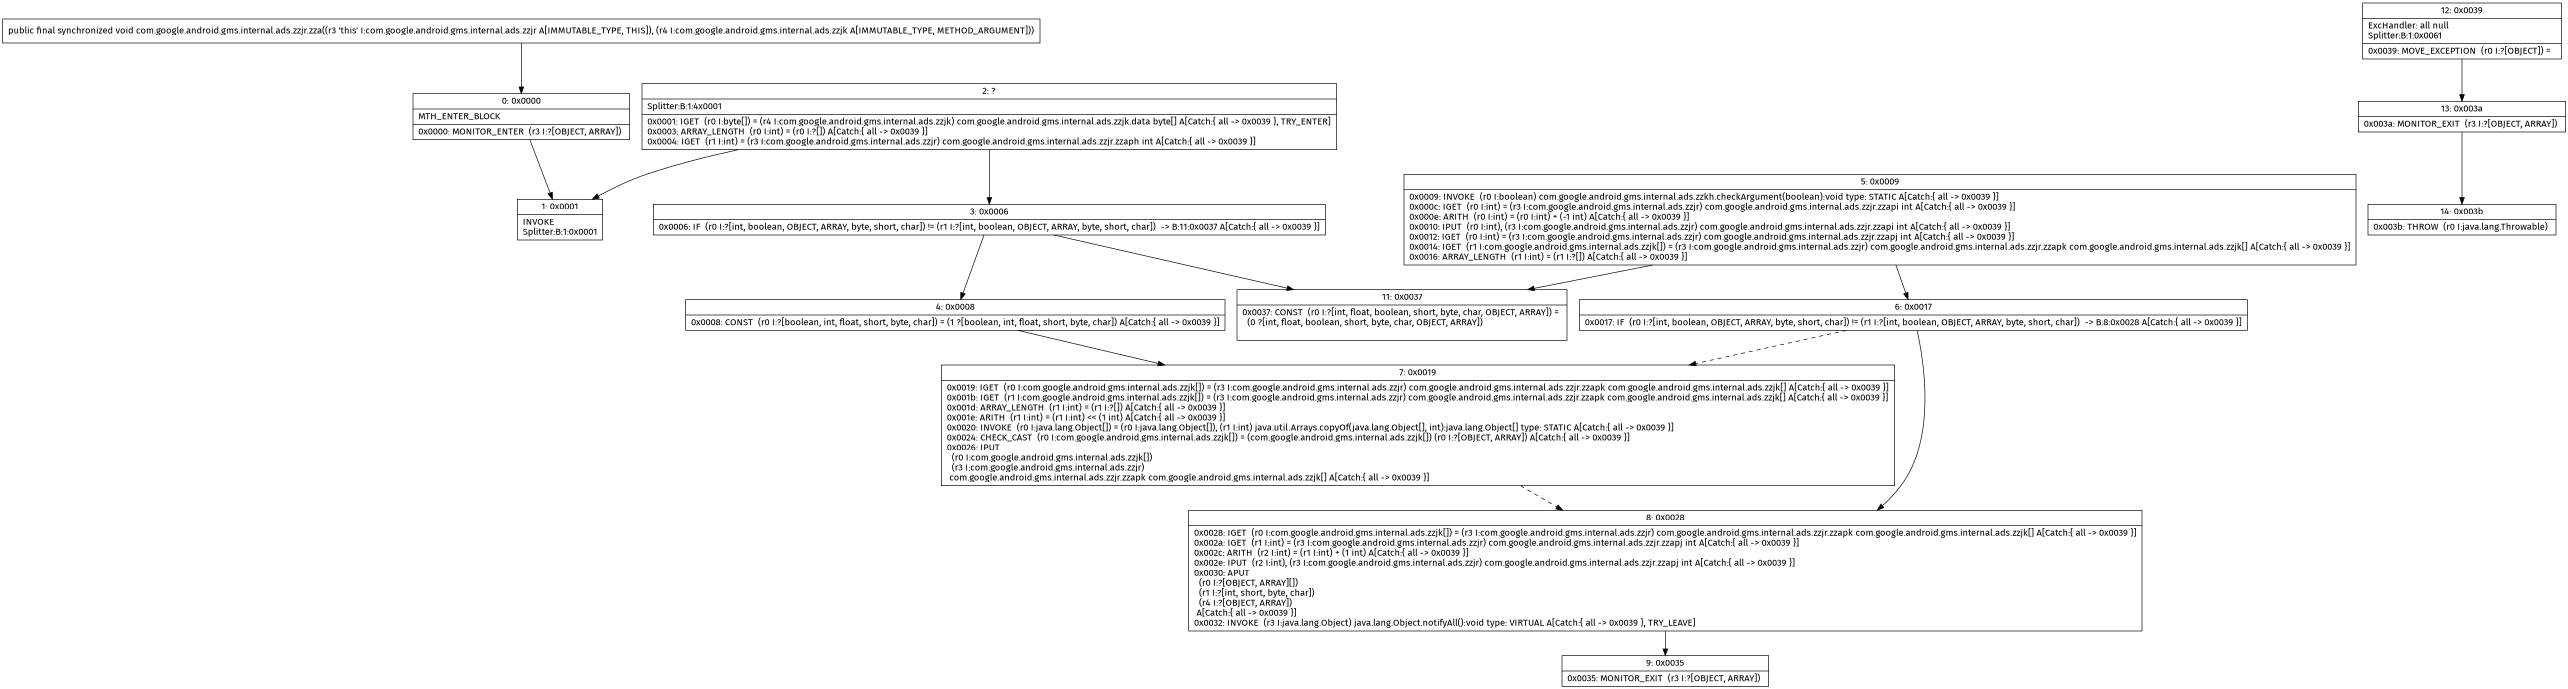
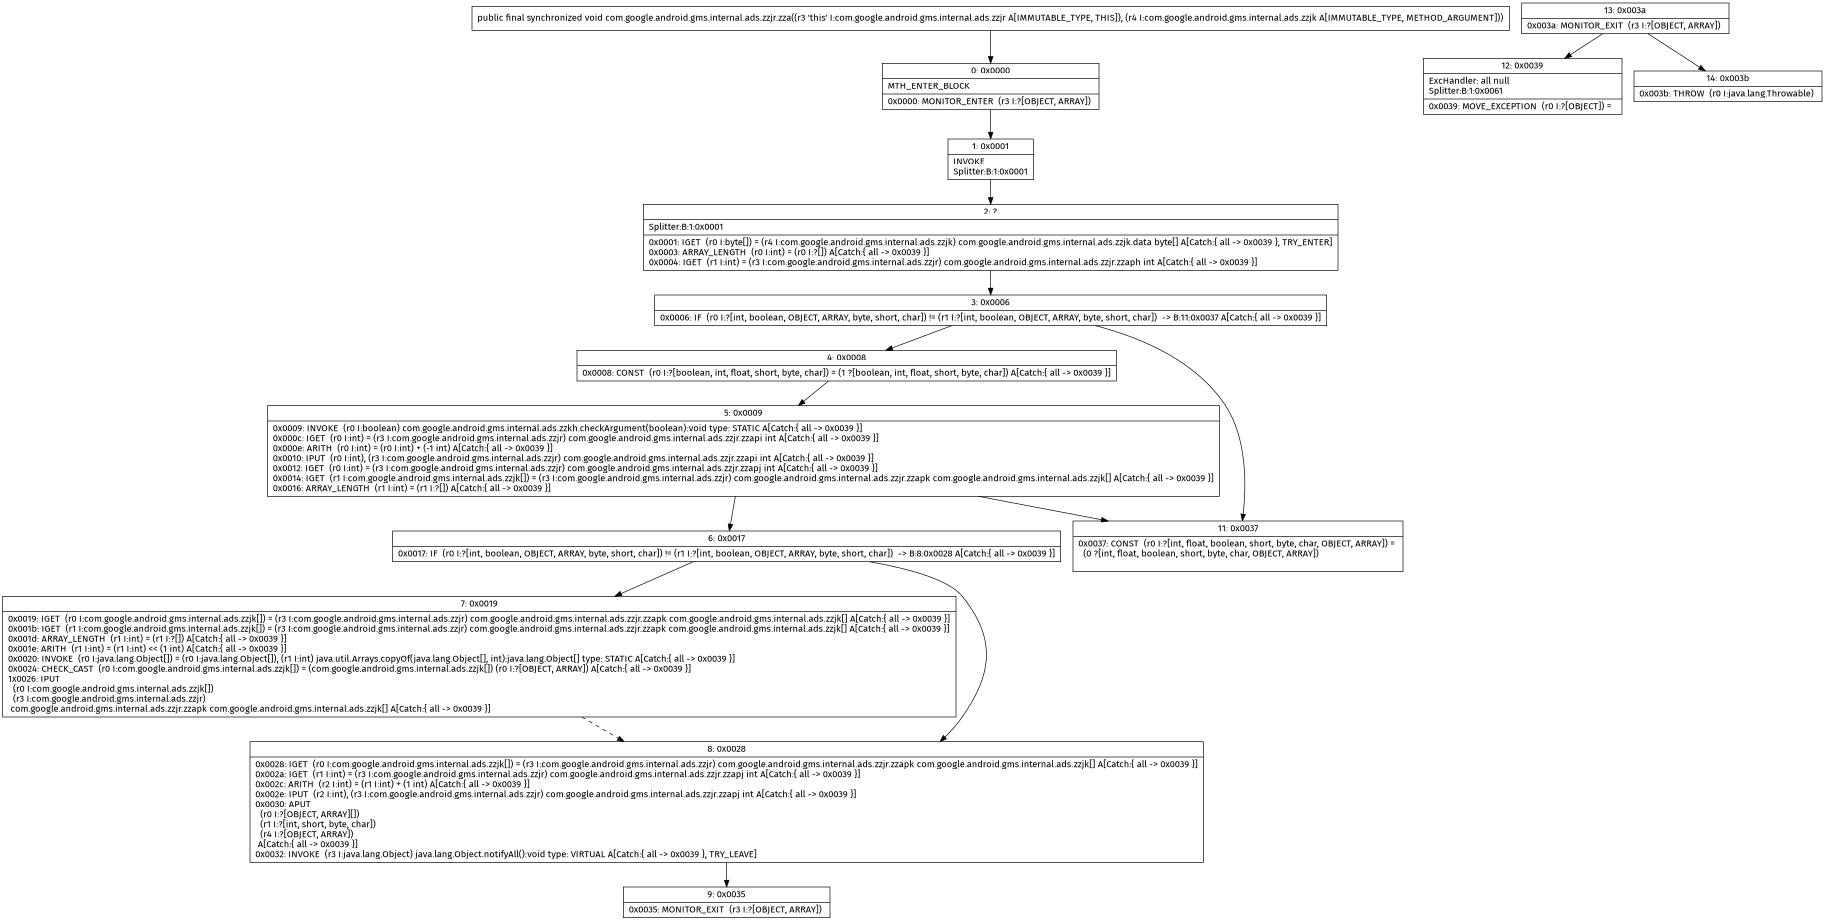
edge "12: 0x0039" -> "13: 0x003a": reversed
node "2: ?": text "Splitter:B:1:4x0001" -> "Splitter:B:1:0x0001"
edge "2: ?" -> "1: 0x0001": reversed
edge "4: 0x0008" -> "7: 0x0019": now "4: 0x0008" -> "5: 0x0009"
edge "6: 0x0017" -> "7: 0x0019": style dashed -> solid
node "7: 0x0019": text "0x0026: IPUT" -> "1x0026: IPUT"
